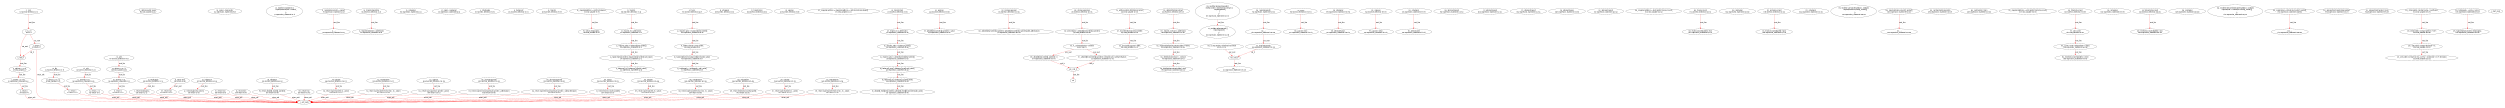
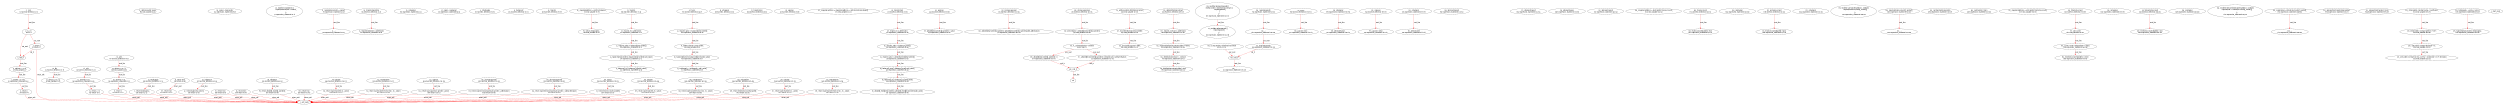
node "152_ whenNotPaused 1028-expression_statement-153-153": removed
node "12_ return c; 81-return-13-13": removed
